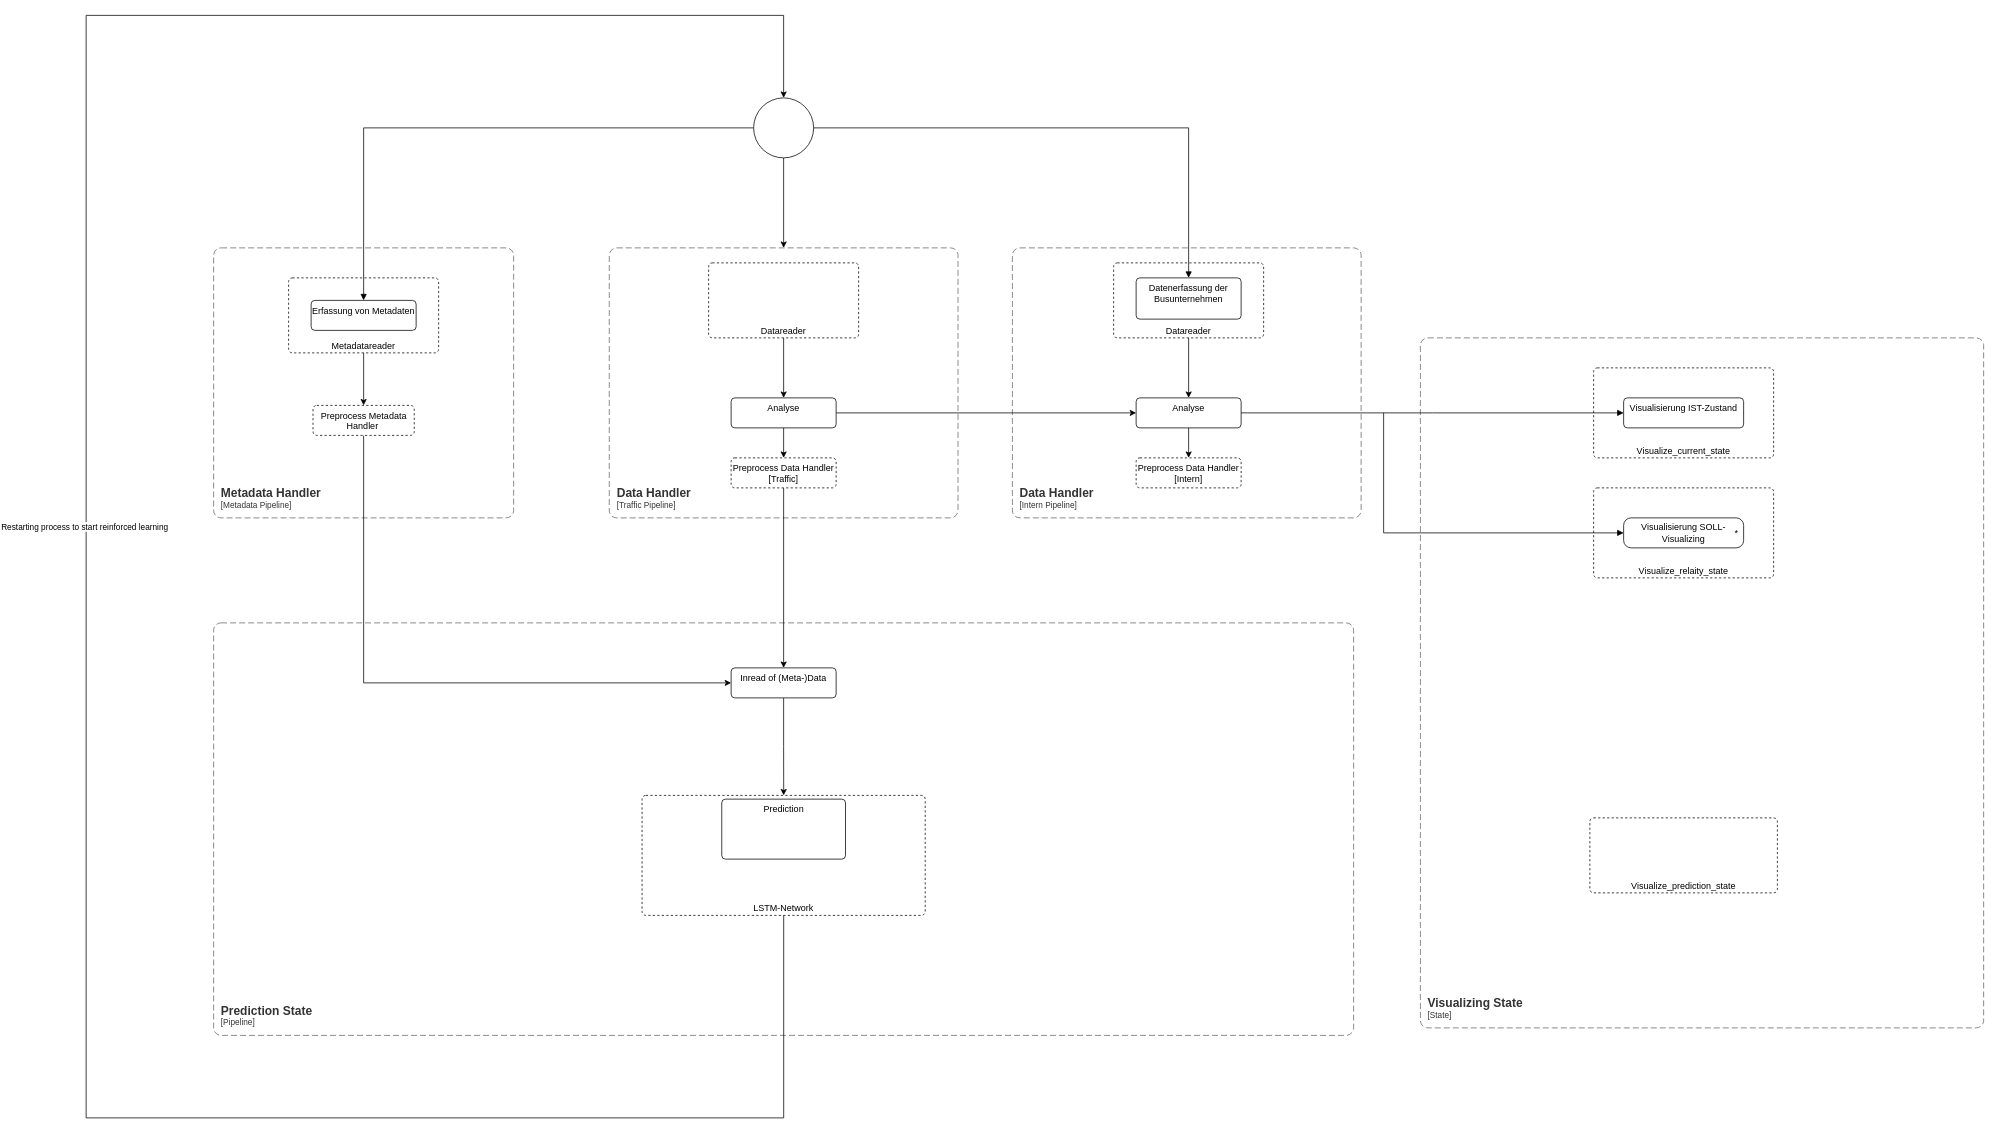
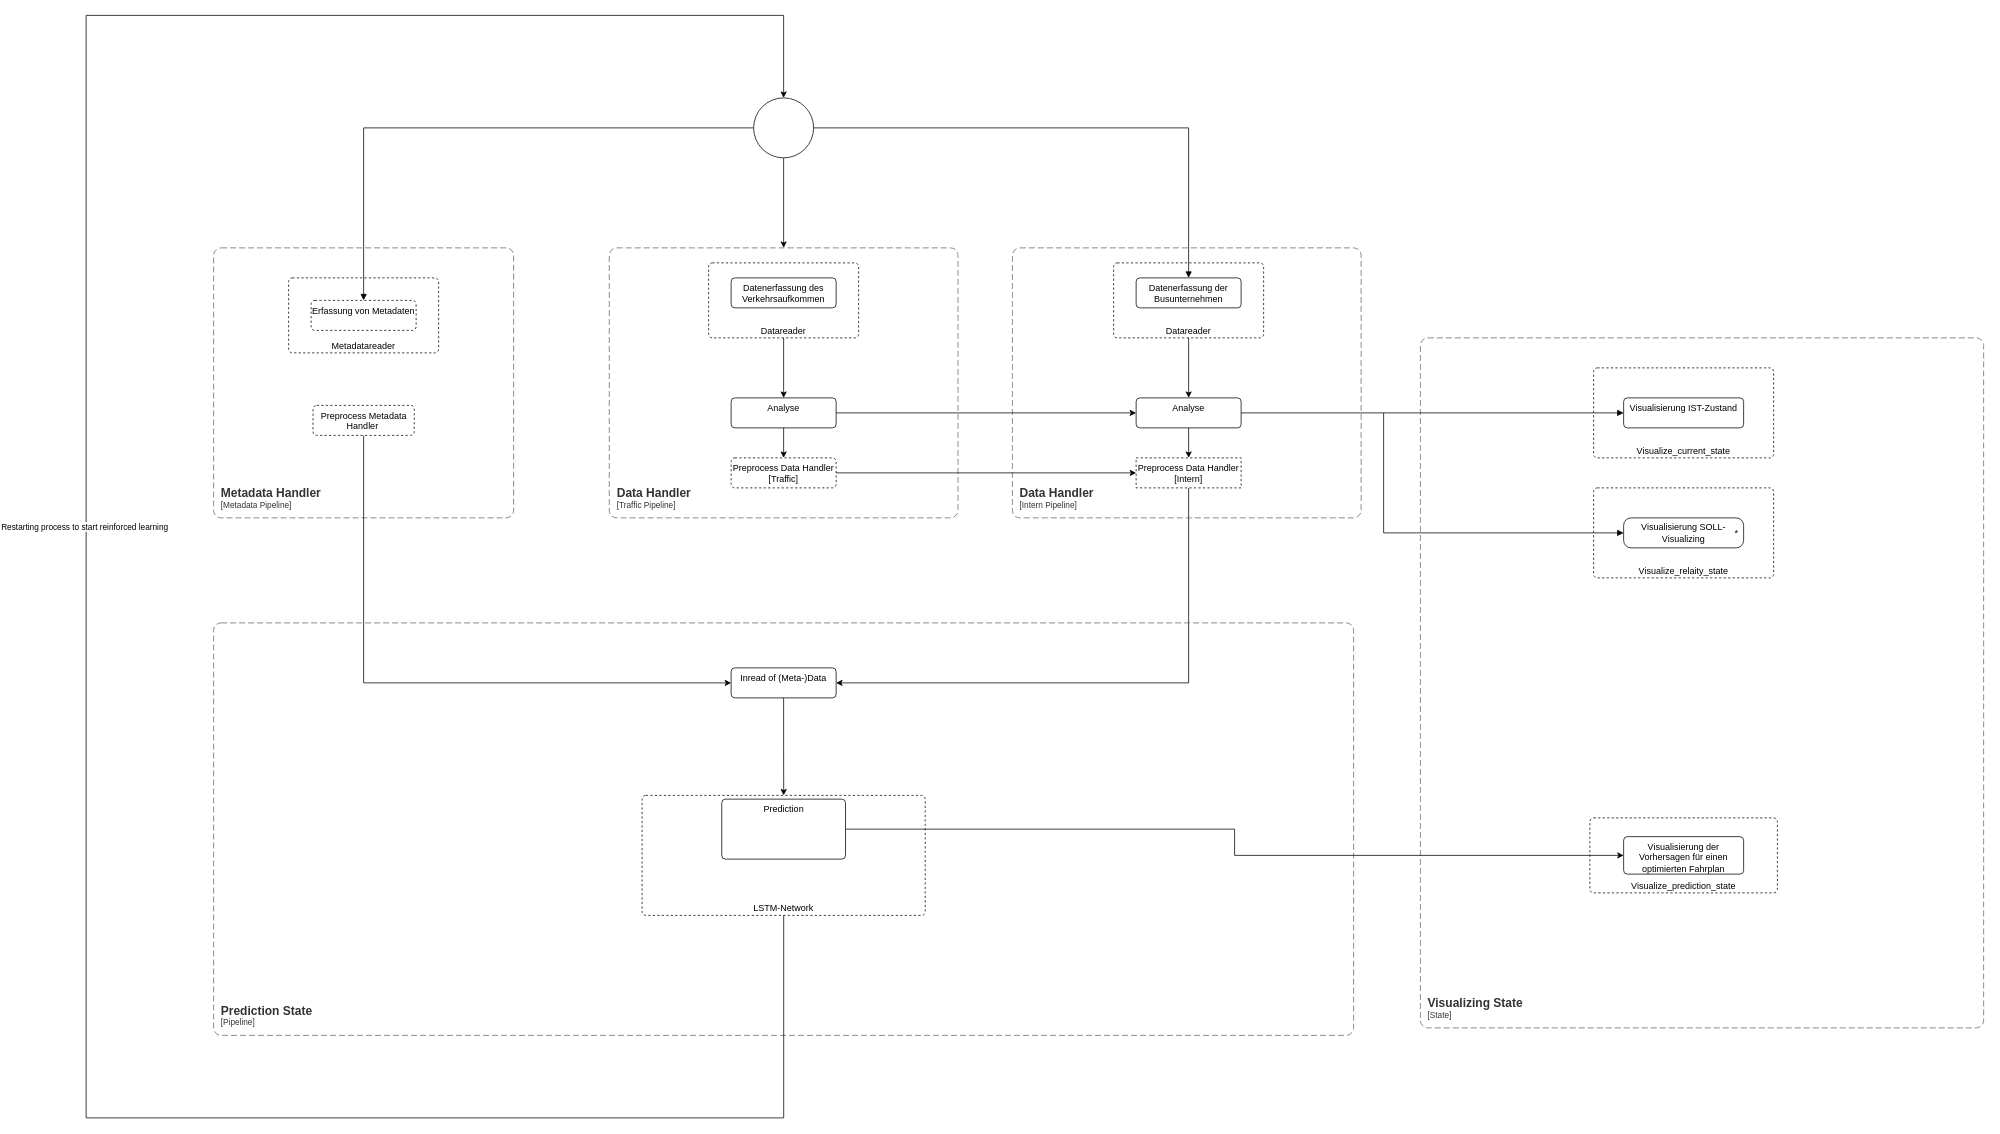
node "Datenerfassung des Verkehrsaufkommen": added
node "Datenerfassung der Busunternehmen": size 105x41 -> 105x30
node "Erfassung von Metadaten": style solid -> dashed
edge "Metadatareader" -> "Preprocess Metadata Handler": removed
node "Preprocess Data Handler [Intern]": shape rounded rectangle -> rectangle
edge "Preprocess Data Handler [Traffic]" -> "Inread of (Meta-)Data": now "Preprocess Data Handler [Traffic]" -> "Preprocess Data Handler [Intern]"
edge "Preprocess Data Handler [Intern]" -> "Inread of (Meta-)Data": added
edge "Prediction" -> "Visualisierung der Vorhersagen für einen optimierten Fahrplan": added
node "Visualisierung der Vorhersagen für einen optimierten Fahrplan": added
